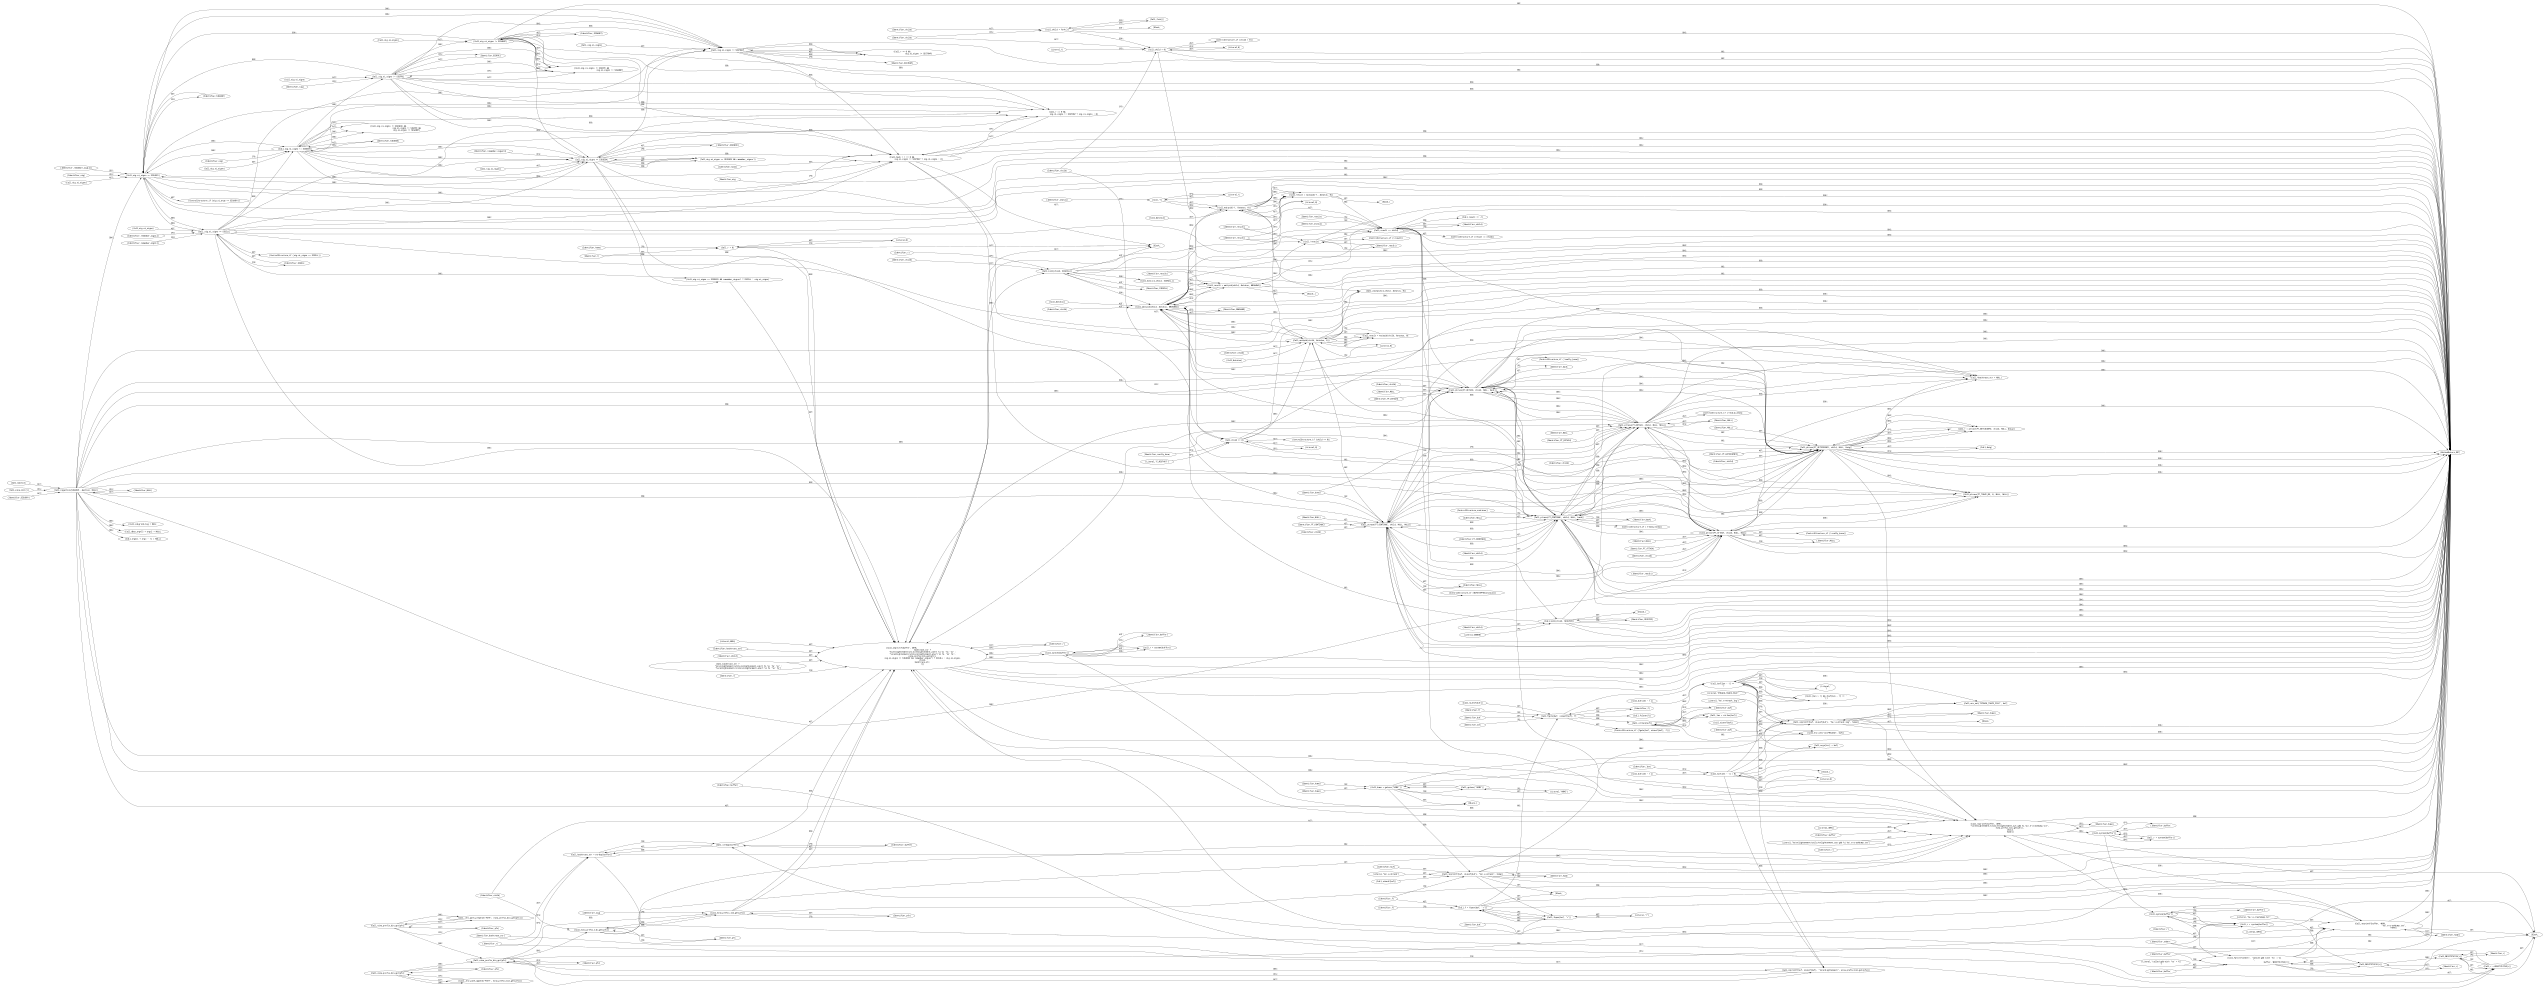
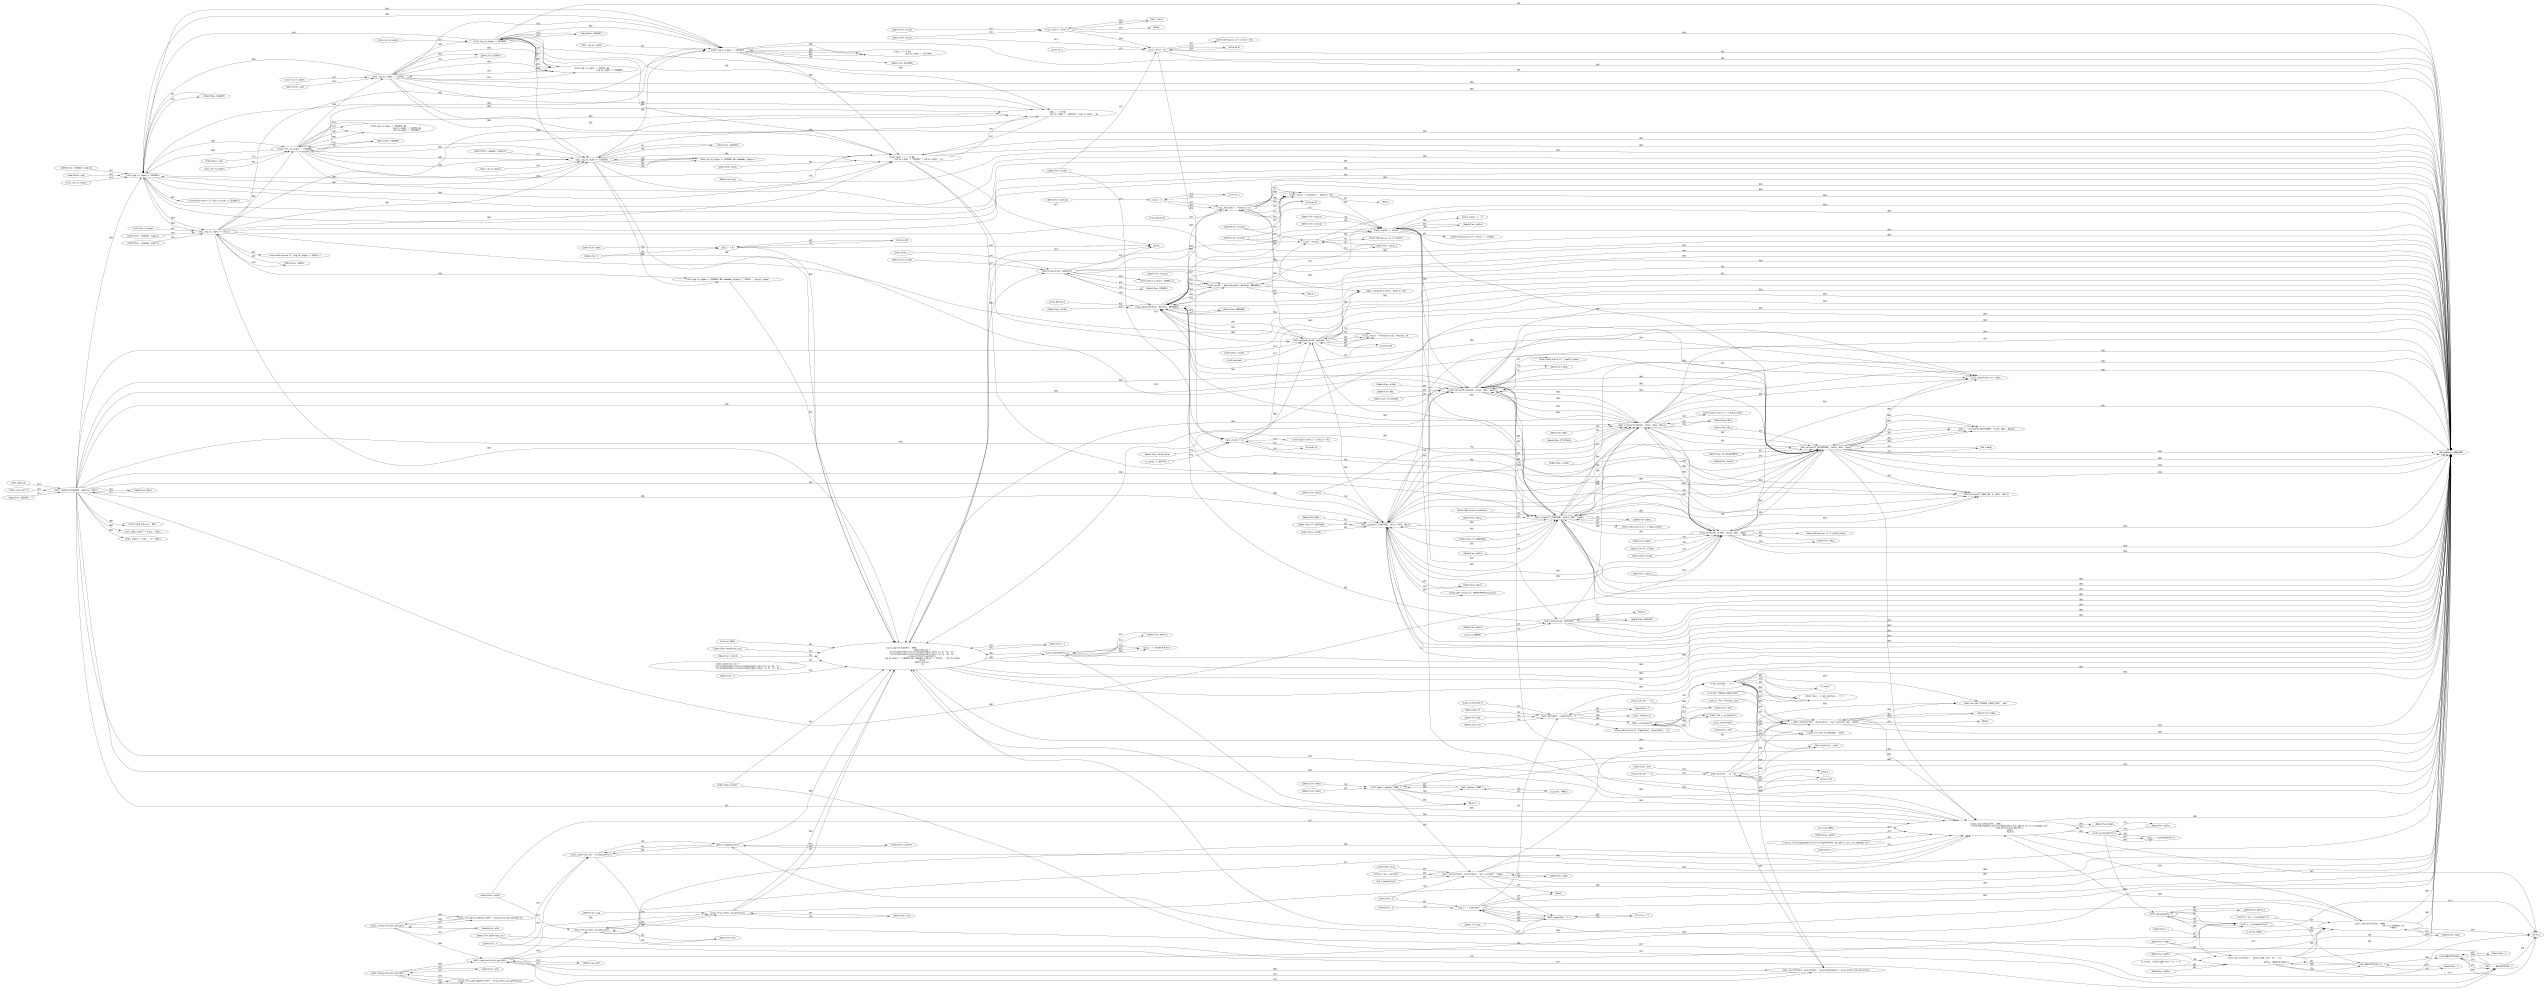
node "(Call,sig.si_signo != SIGSEGV)": label "(Call,sig.si_signo != SIGSEGV)" -> "(Call,fork.si_signo != SIGSEGV)"
node "(MethodReturn,RET)": label "(MethodReturn,RET)" -> "(MethodReturn,WNOHANG)"
